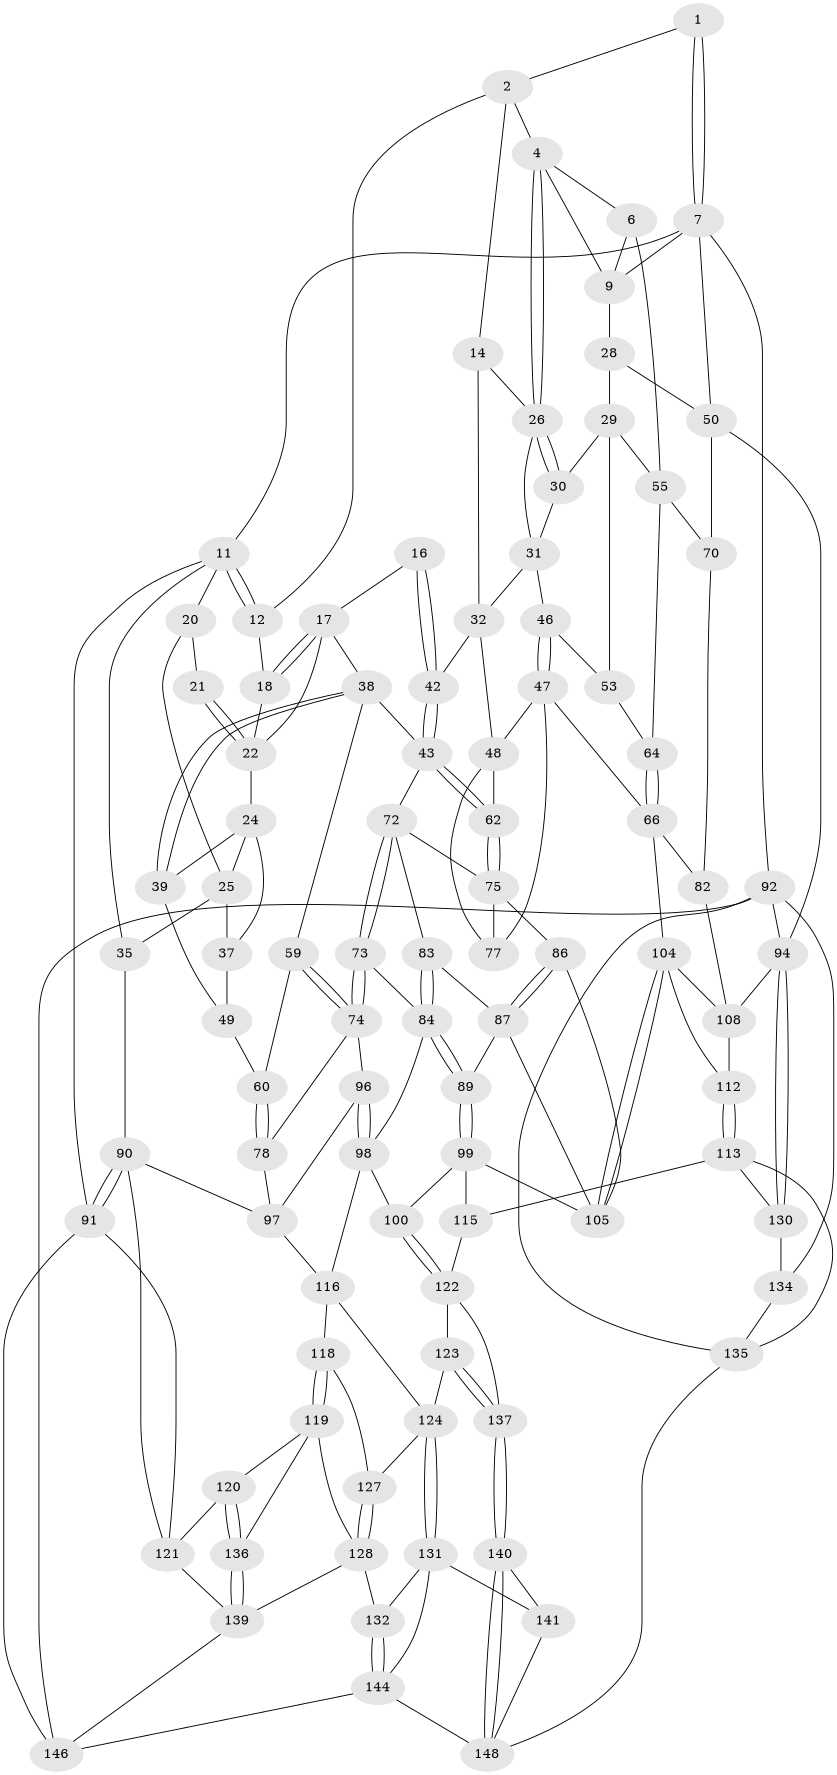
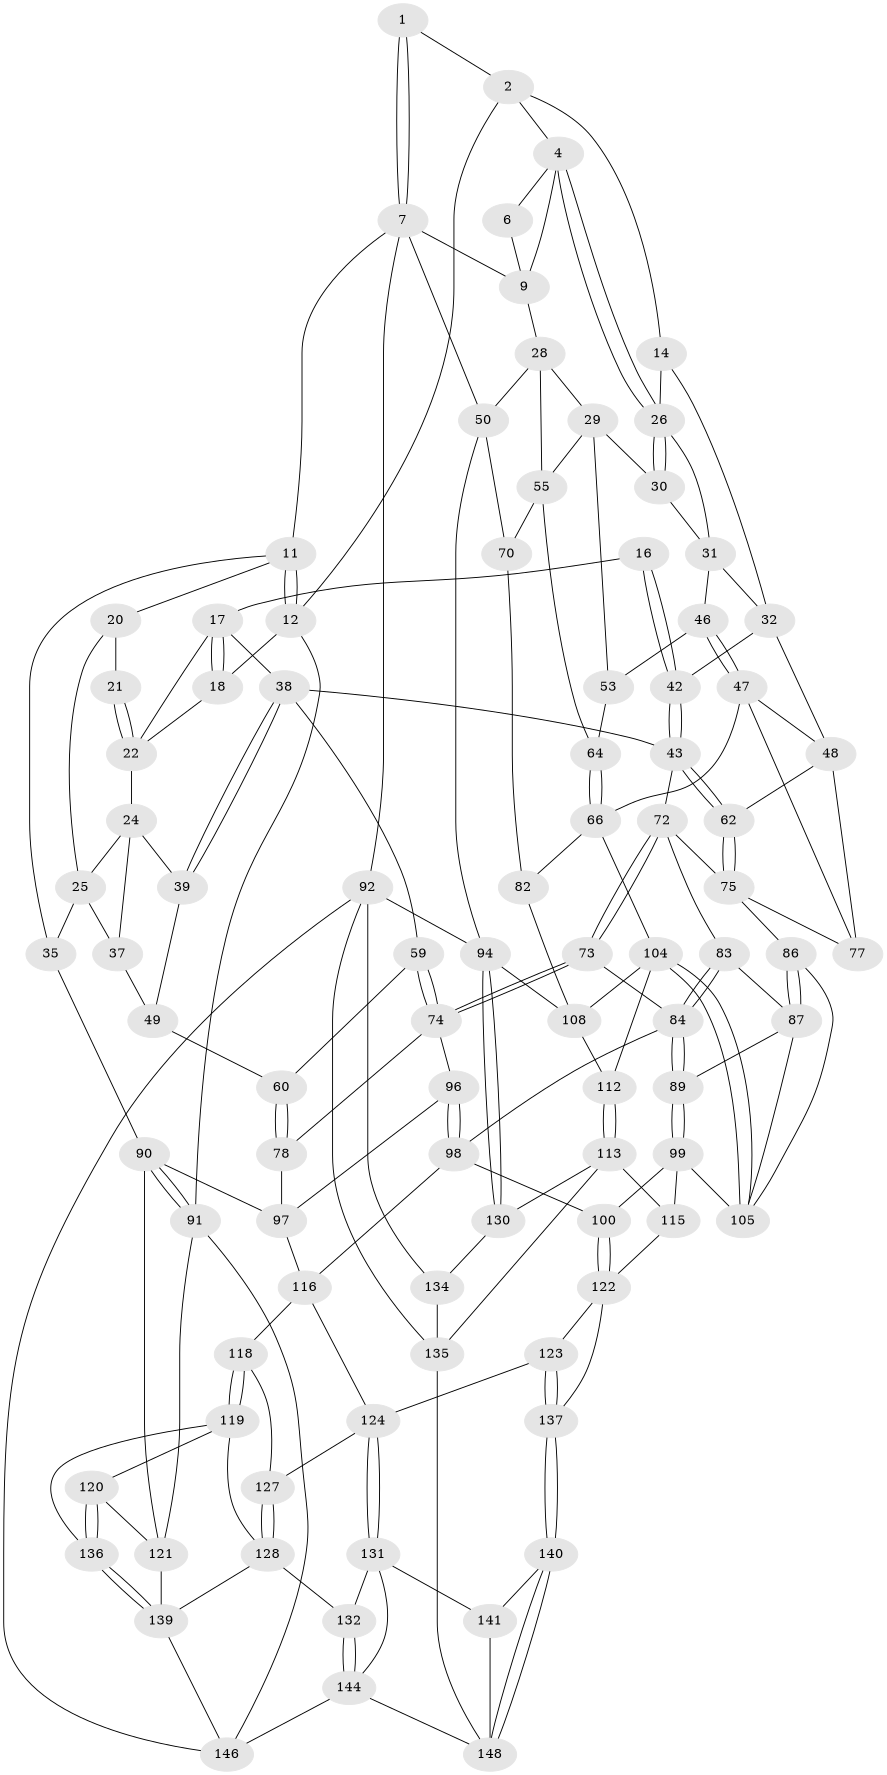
edge "6" -- "55": now "28" -- "55"
edge "11" -- "91": now "12" -- "91"
